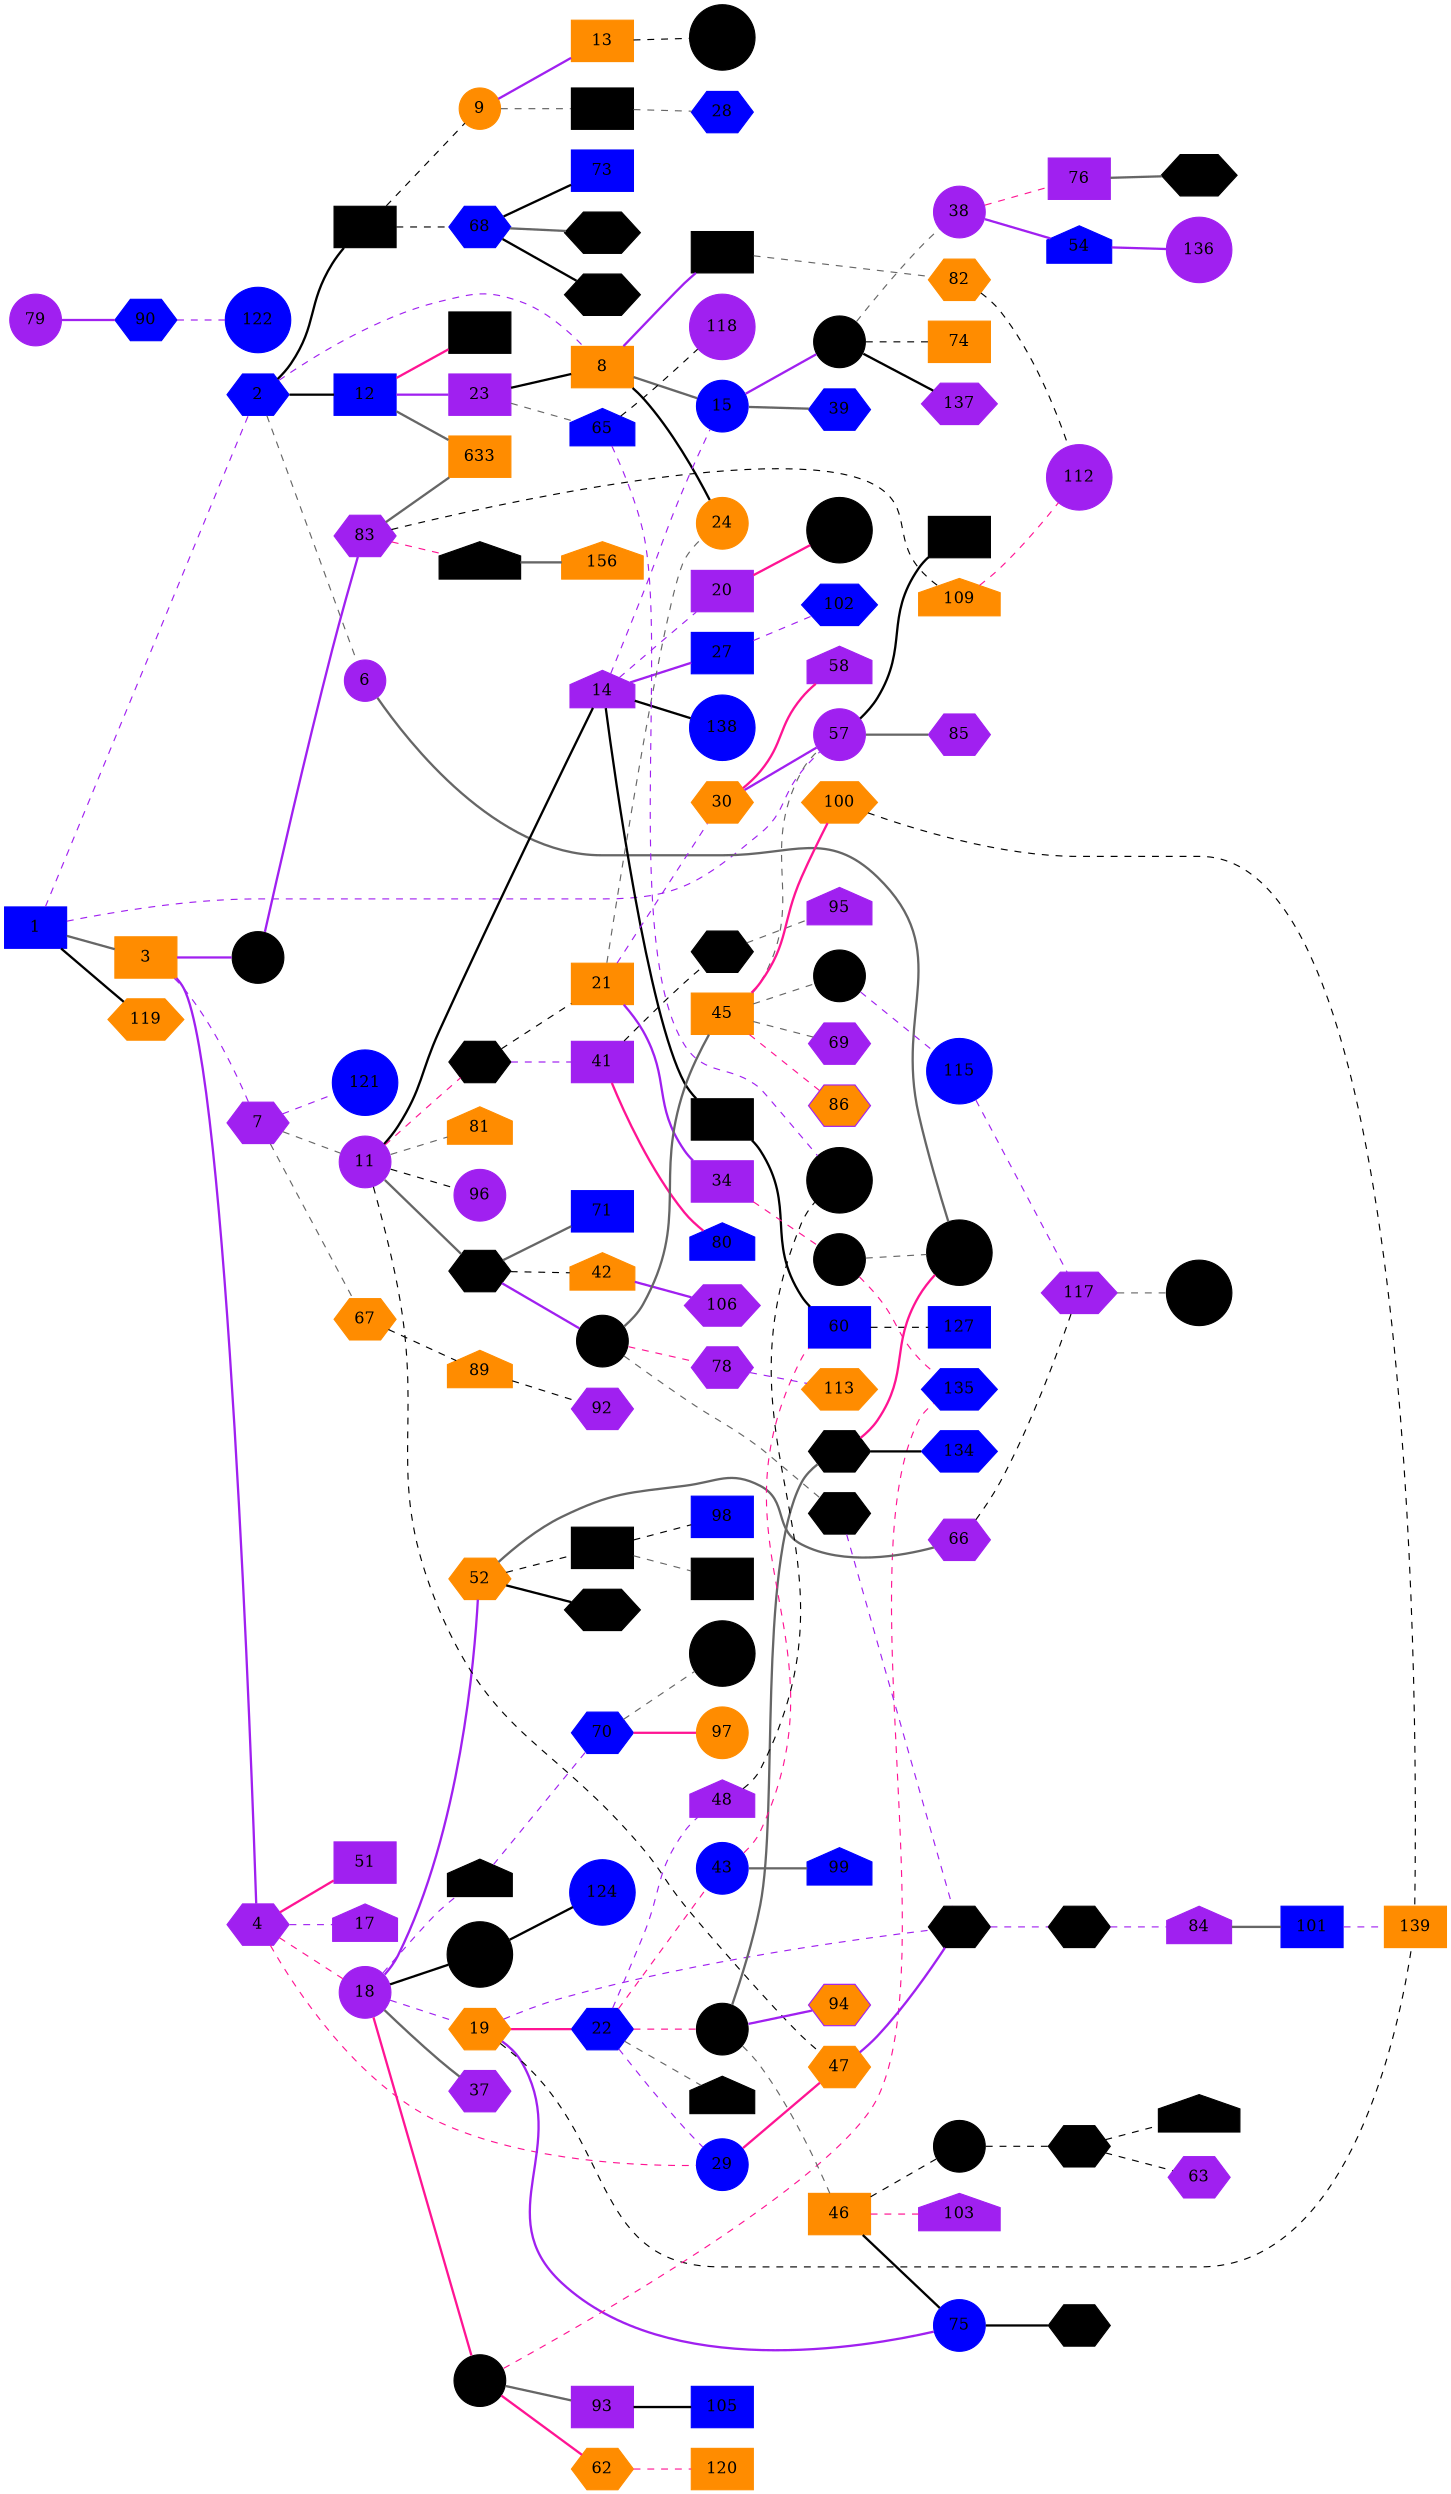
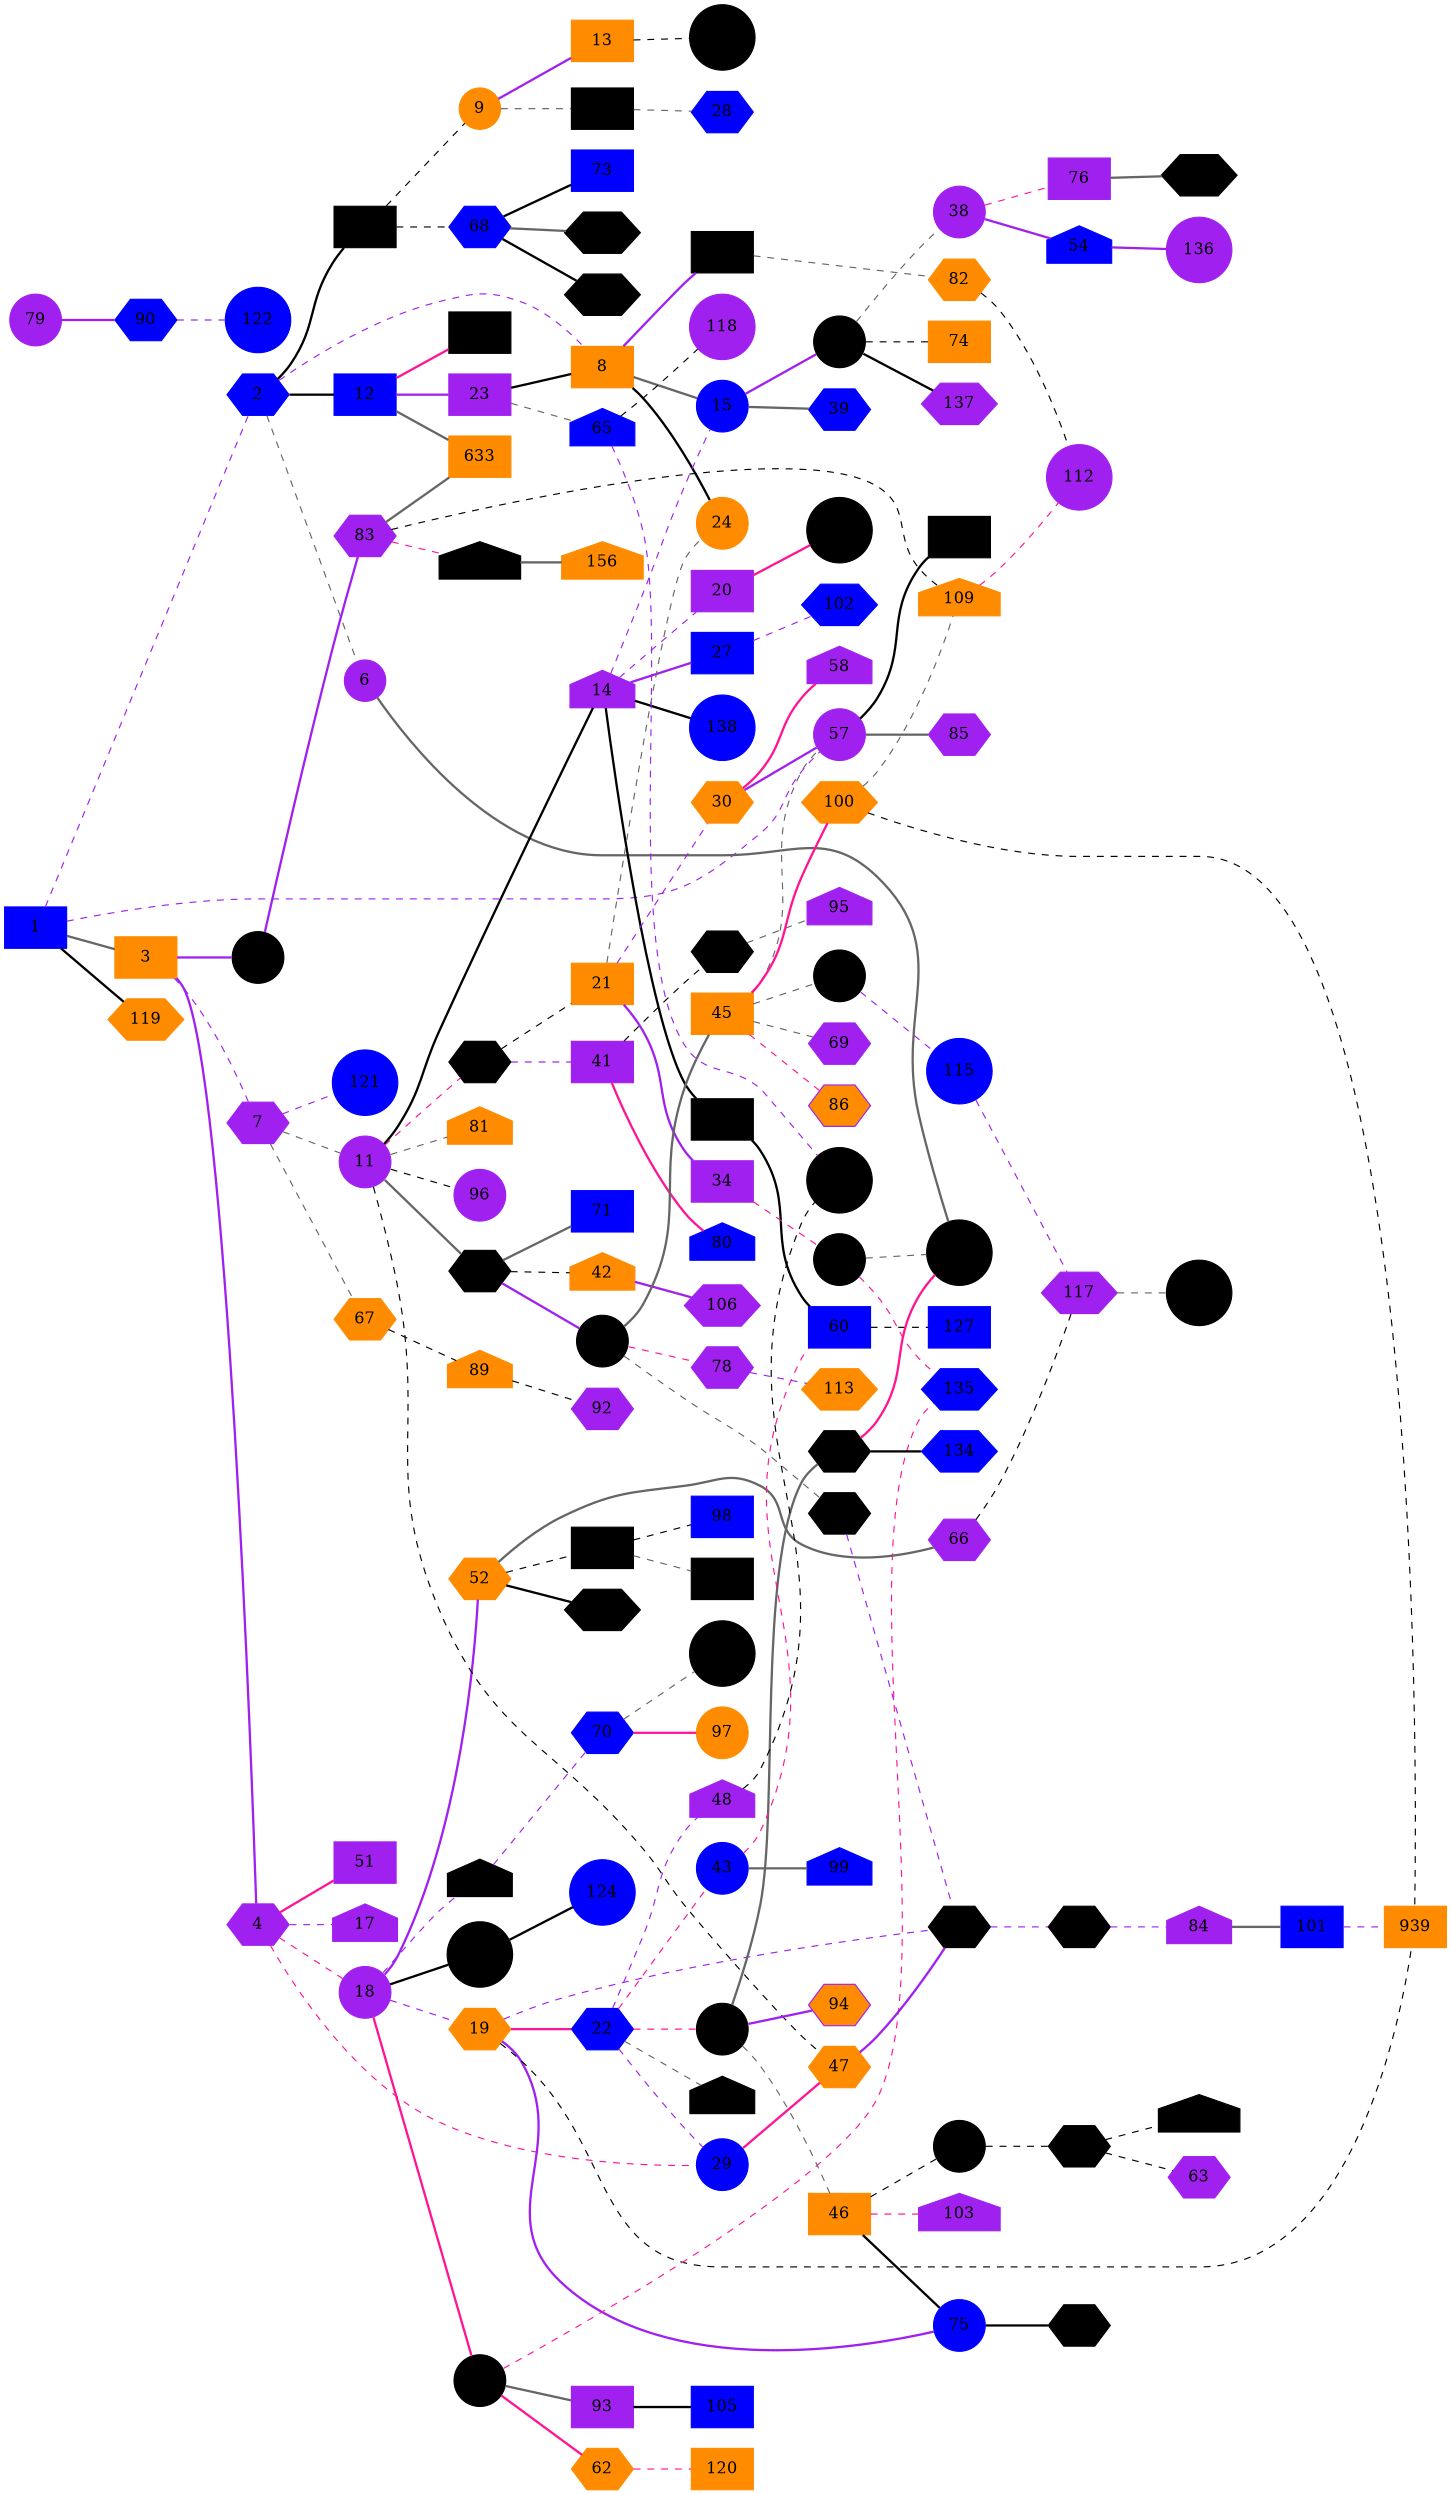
edge "109" -- "100": added
node "139": label "139" -> "939"
node "37": removed
